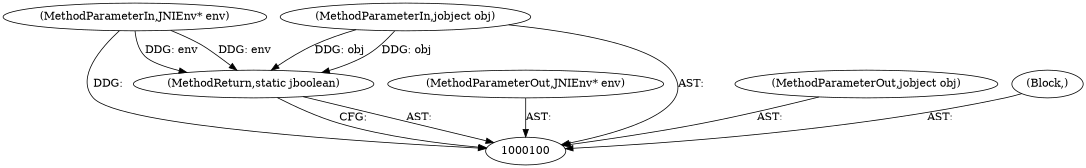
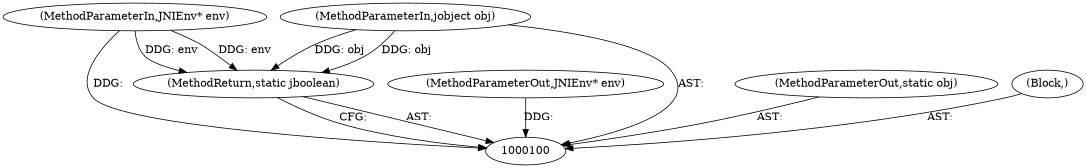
node "(MethodParameterOut,jobject obj)": label "(MethodParameterOut,jobject obj)" -> "(MethodParameterOut,static obj)"
edge "(MethodParameterOut,JNIEnv* env)" -> "1000100": label "AST: " -> "DDG: "
